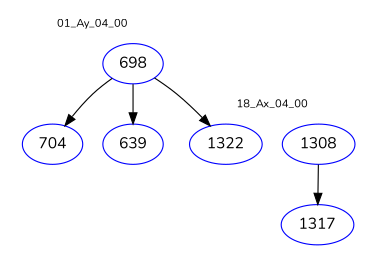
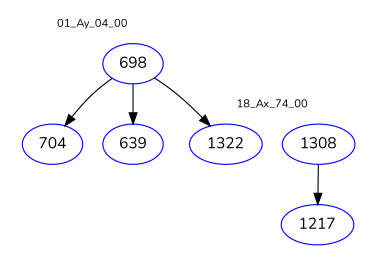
cluster "18_Ax_04_00": label "18_Ax_04_00" -> "18_Ax_74_00"
node "1317": label "1317" -> "1217"
